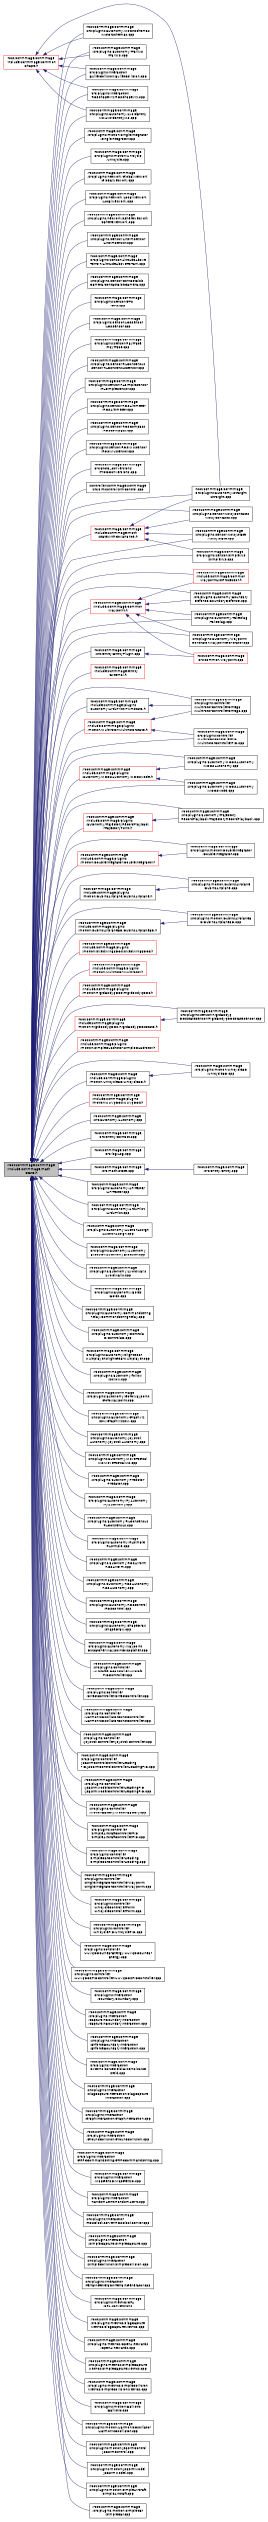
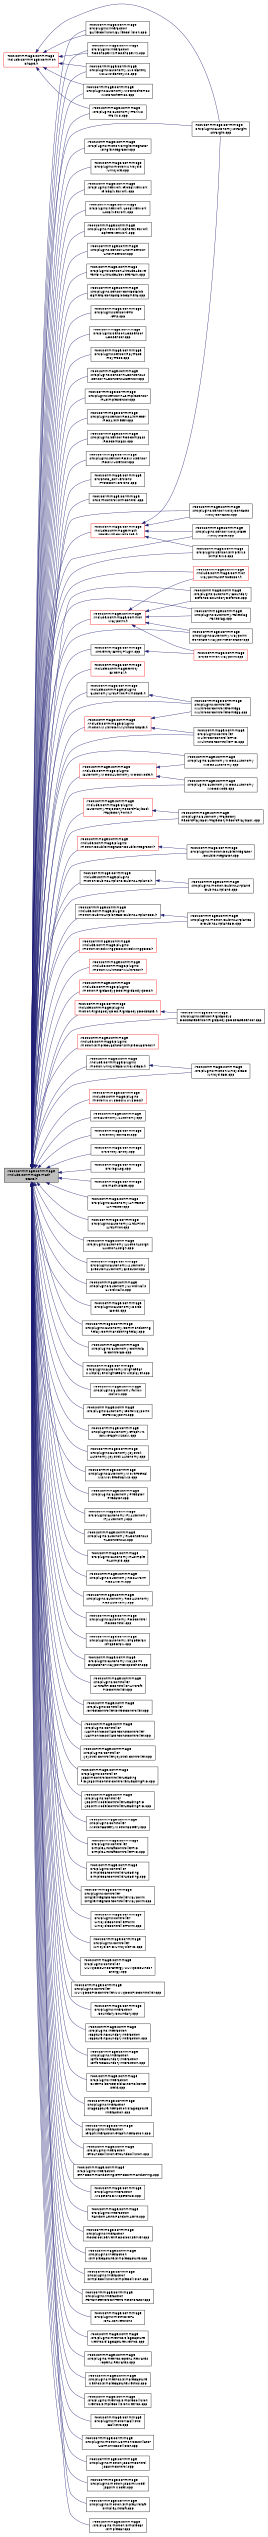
node "/controller/scrimmage/scrimmage /src/simcontrol/SimControl.cpp": label "/controller/scrimmage/scrimmage /src/simcontrol/SimControl.cpp" -> "/root/scrimmage/scrimmage /src/simcontrol/SimControl.cpp"
edge "/root/scrimmage/scrimmage /src/entity/Entity.cpp" -> "/root/scrimmage/scrimmage /src/math/State.cpp": now "/root/scrimmage/scrimmage /src/entity/Entity.cpp" -> "/root/scrimmage/scrimmage /include/scrimmage/math /State.h"
